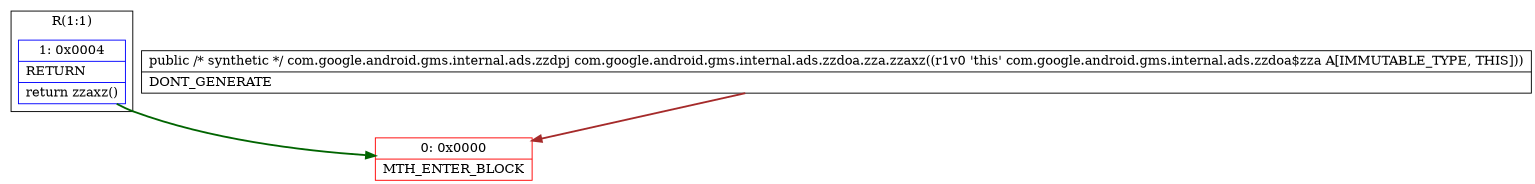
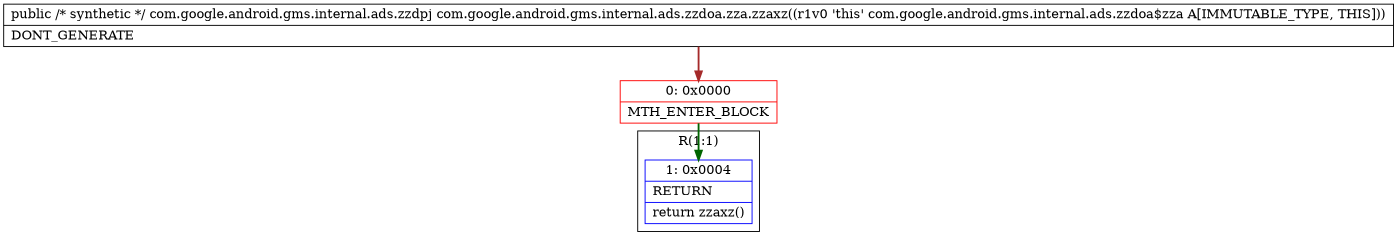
edge "1: 0x0004" -> "0: 0x0000": reversed
